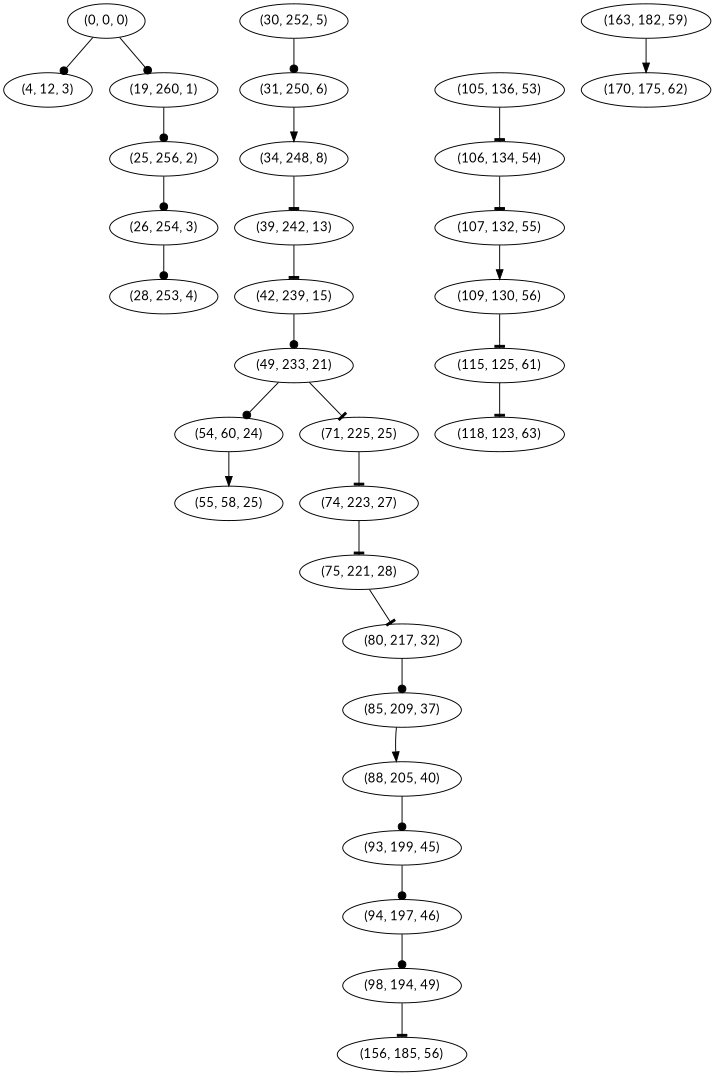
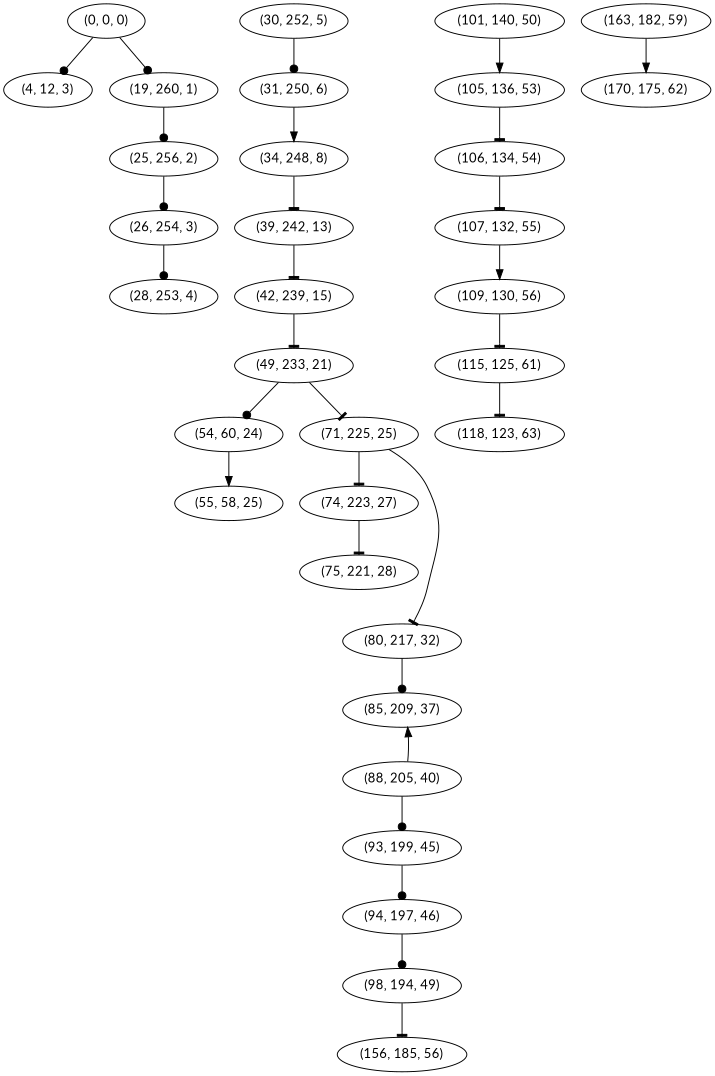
node "(101, 140, 50)": added
edge "(42, 239, 15)" -> "(49, 233, 21)": arrowhead dot -> tee
edge "(75, 221, 28)" -> "(80, 217, 32)": now "(71, 225, 25)" -> "(80, 217, 32)"
edge "(85, 209, 37)" -> "(88, 205, 40)": reversed
